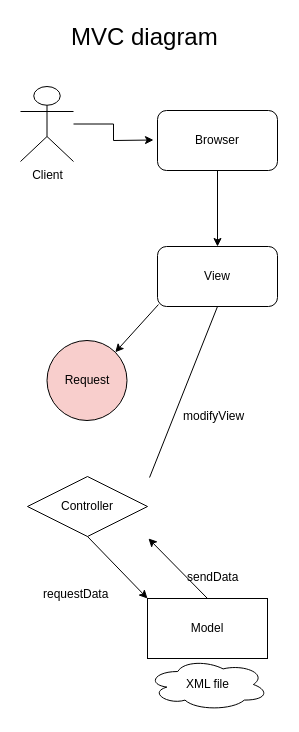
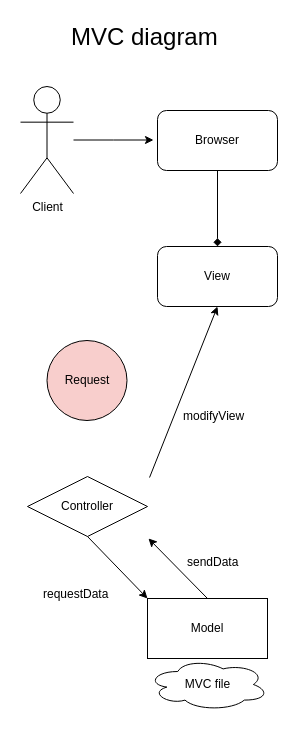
node "Client": size 53x75 -> 53x107
edge "Browser" -> "View": arrowhead classic -> diamond
edge "View" -- "Controller": arrowhead none -> classic
edge "View" -> "Request": removed
node "sendData": moved (218, 575) -> (218, 560)
node "XML file": label "XML file" -> "MVC file"
